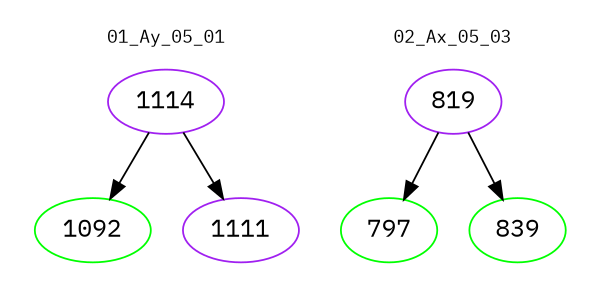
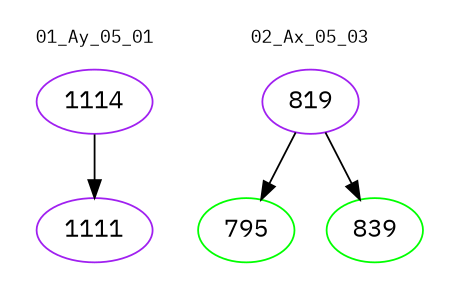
node "1092": removed
node "797": label "797" -> "795"
